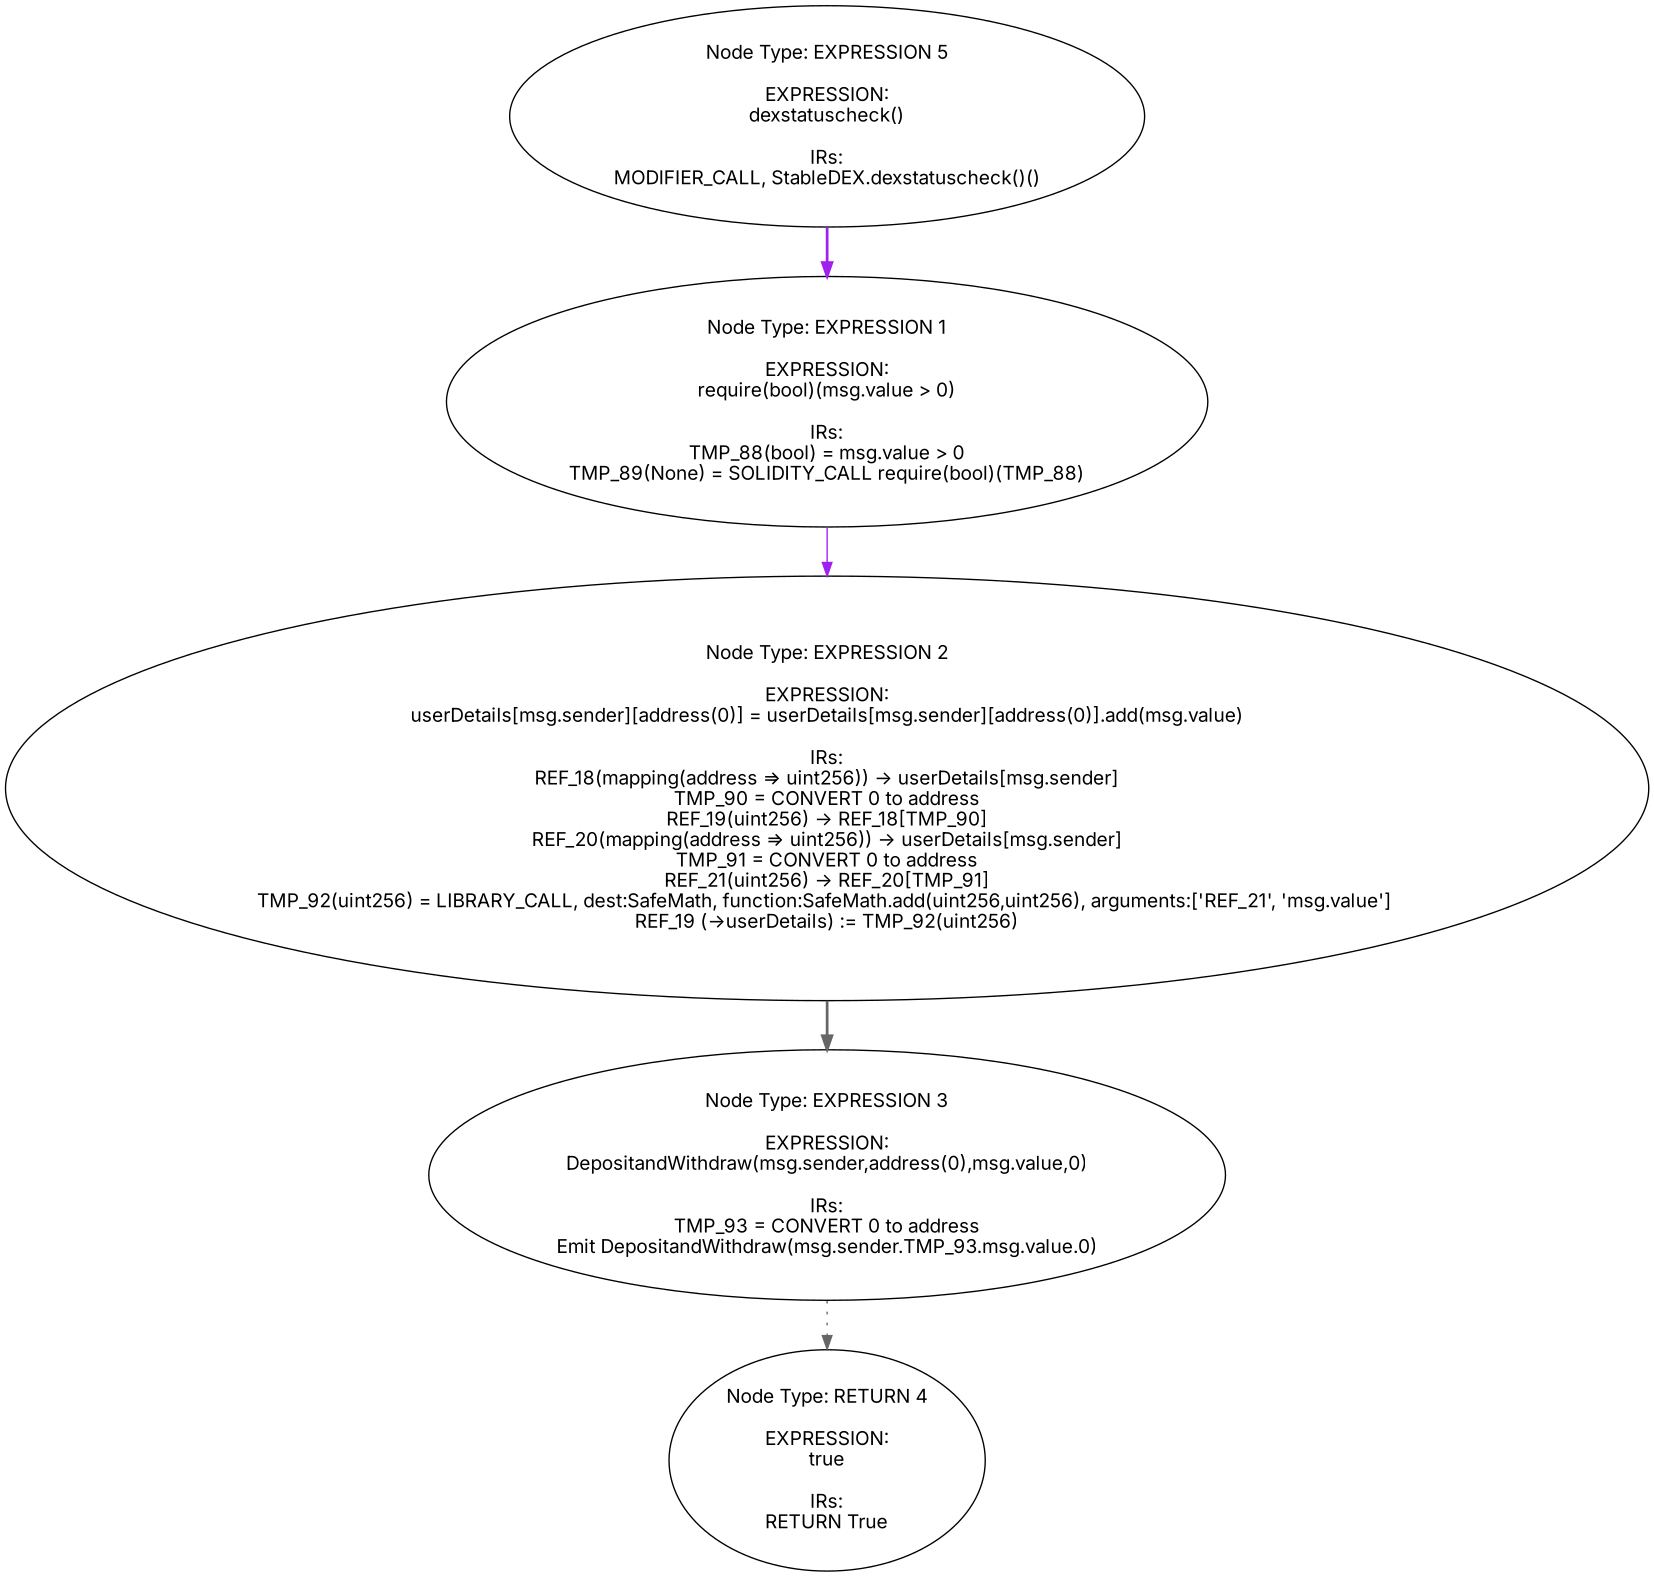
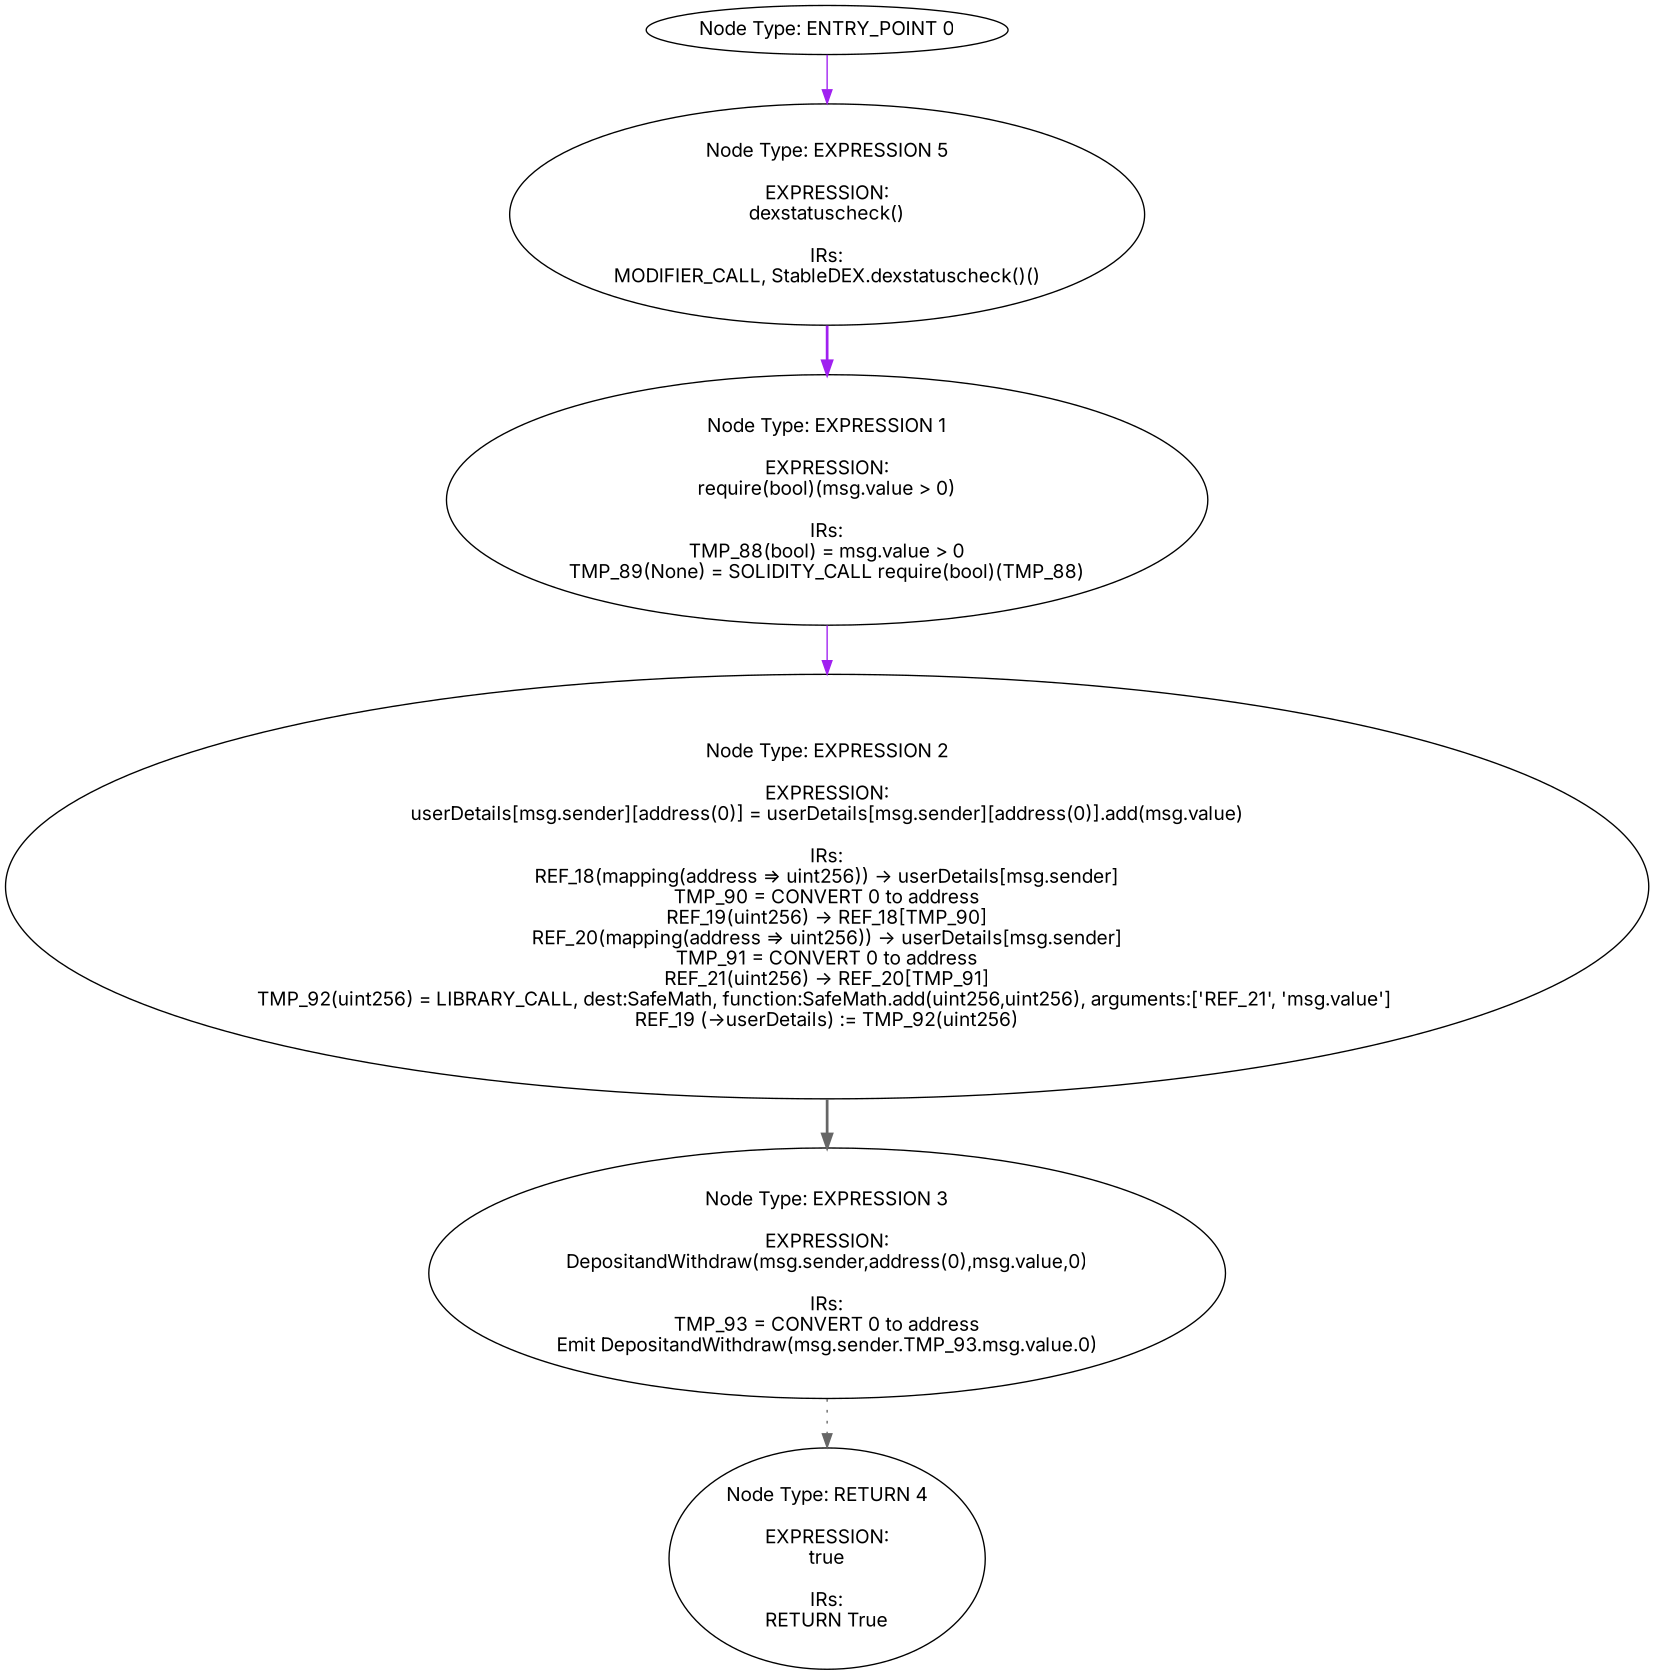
node "Node Type: ENTRY_POINT 0": added
